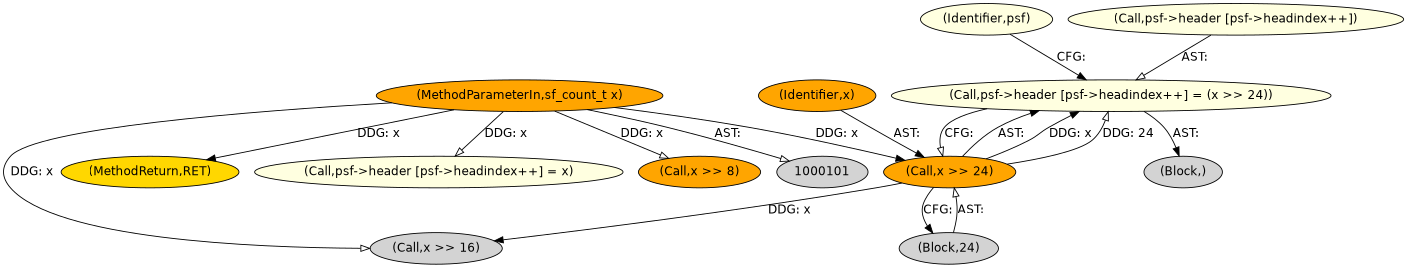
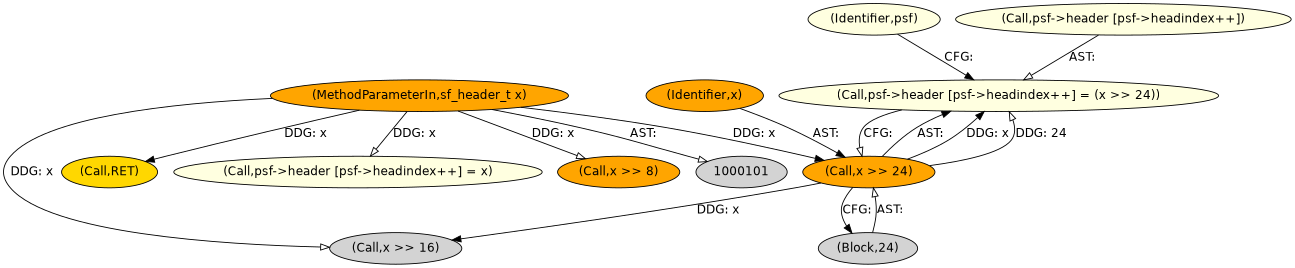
node "(MethodParameterIn,sf_count_t x)": label "(MethodParameterIn,sf_count_t x)" -> "(MethodParameterIn,sf_header_t x)"
node "(MethodReturn,RET)": label "(MethodReturn,RET)" -> "(Call,RET)"
node "(Block,)": removed
